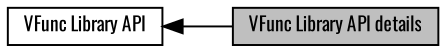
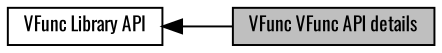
node "VFunc Library API details": label "VFunc Library API details" -> "VFunc VFunc API details"
